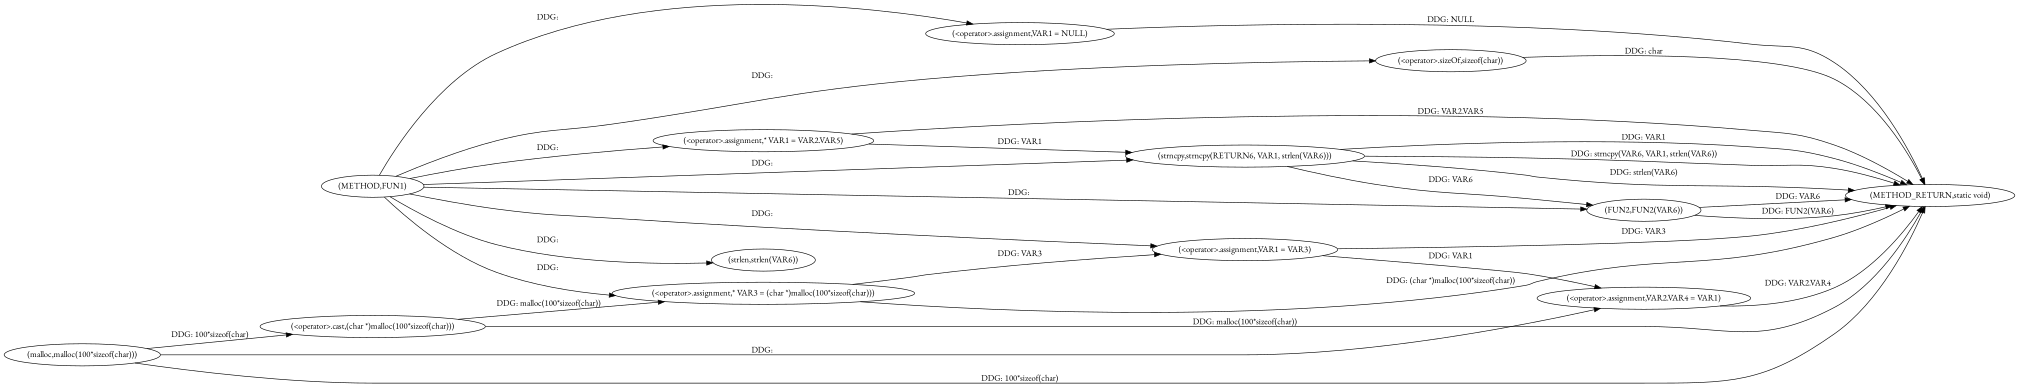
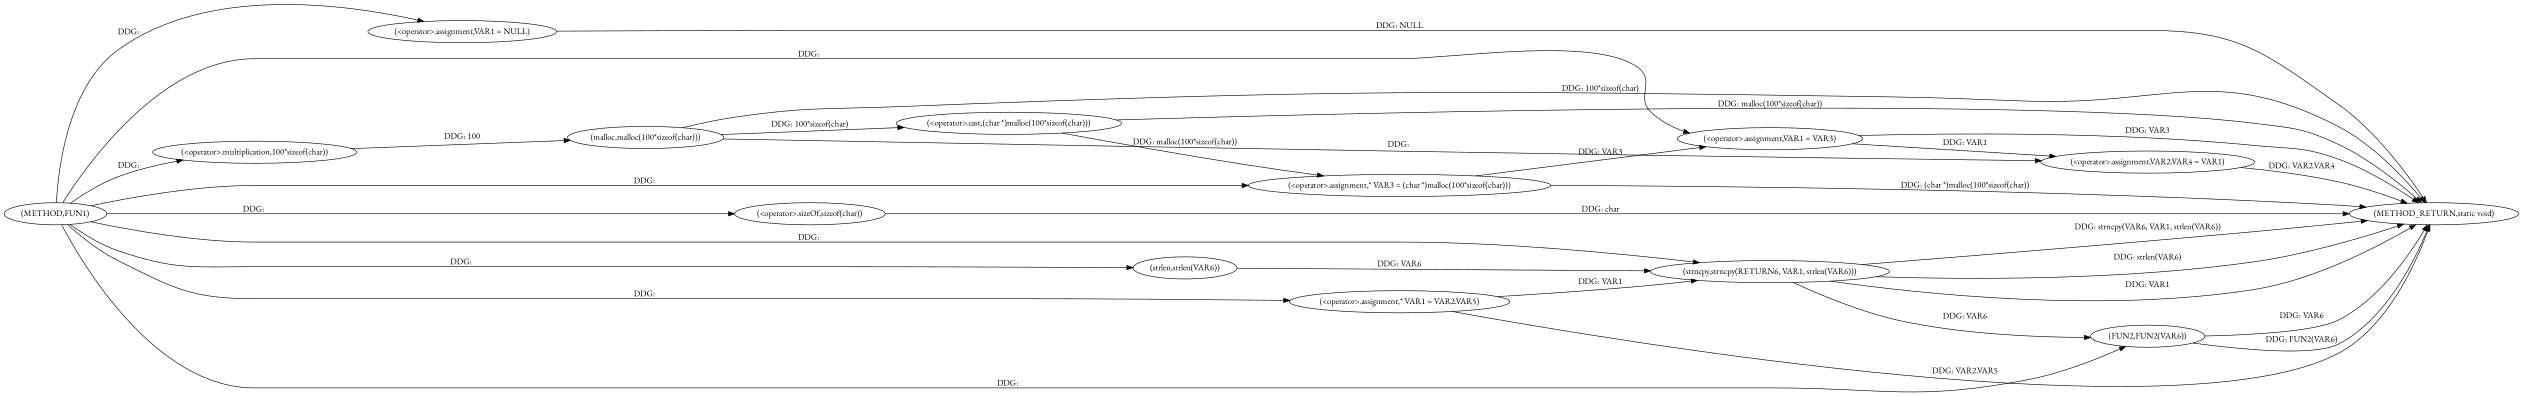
node "(<operator>.multiplication,100*sizeof(char))": added
edge "(strlen,strlen(VAR6))" -> "(strncpy,strncpy(RETURN6, VAR1, strlen(VAR6)))": added, label "DDG: VAR6"
